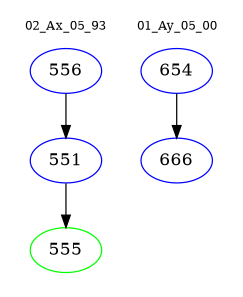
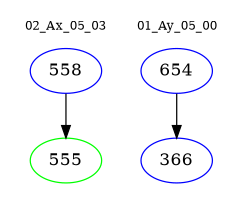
cluster "02_Ax_05_93": label "02_Ax_05_93" -> "02_Ax_05_03"
node "556": removed
node "551": label "551" -> "558"
node "666": label "666" -> "366"
